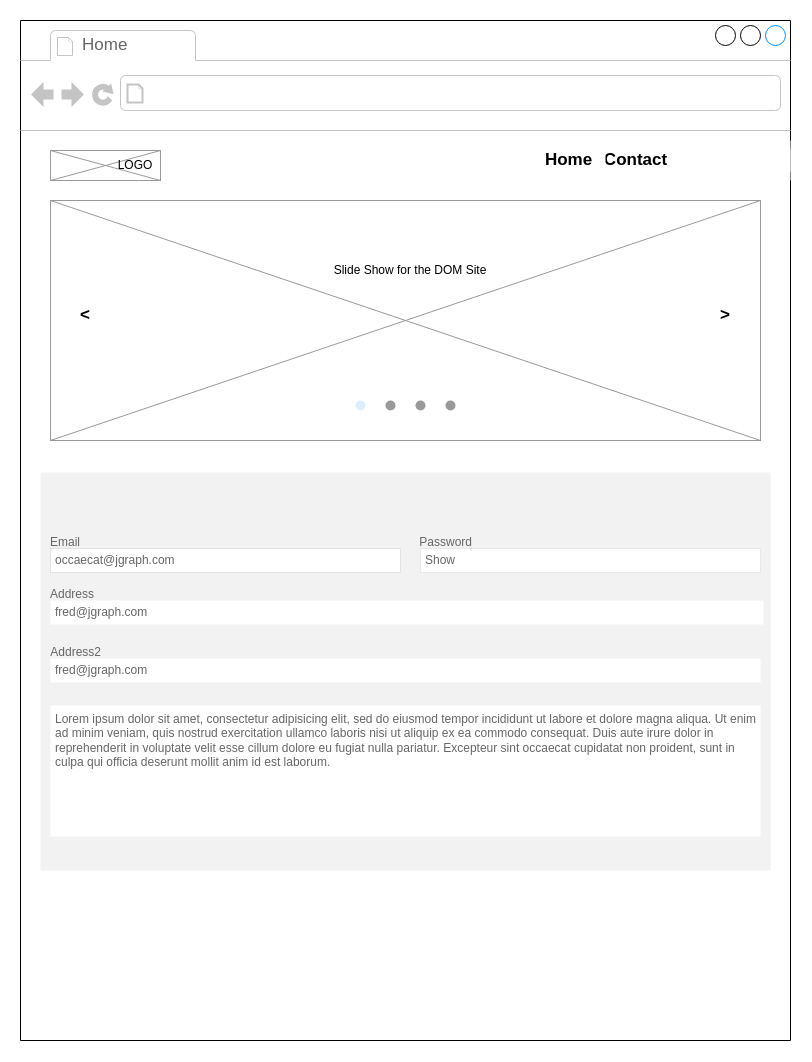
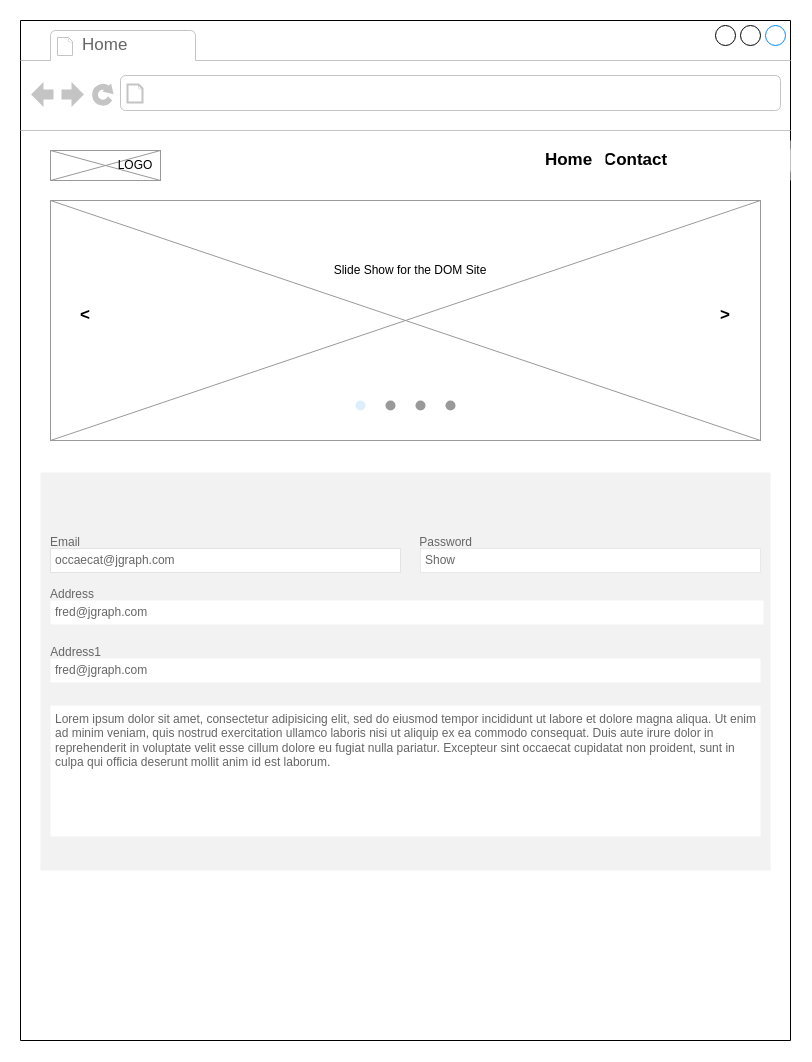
node "Address2": label "Address2" -> "Address1"
